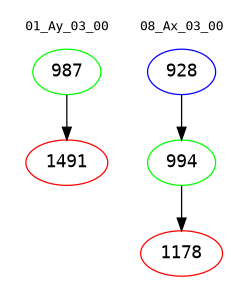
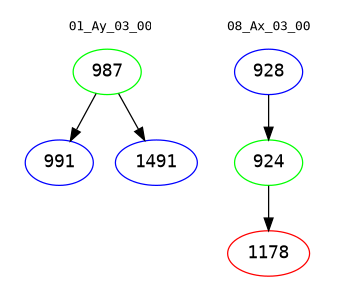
node "991": added
node "1491": color red -> blue
node "994": label "994" -> "924"
